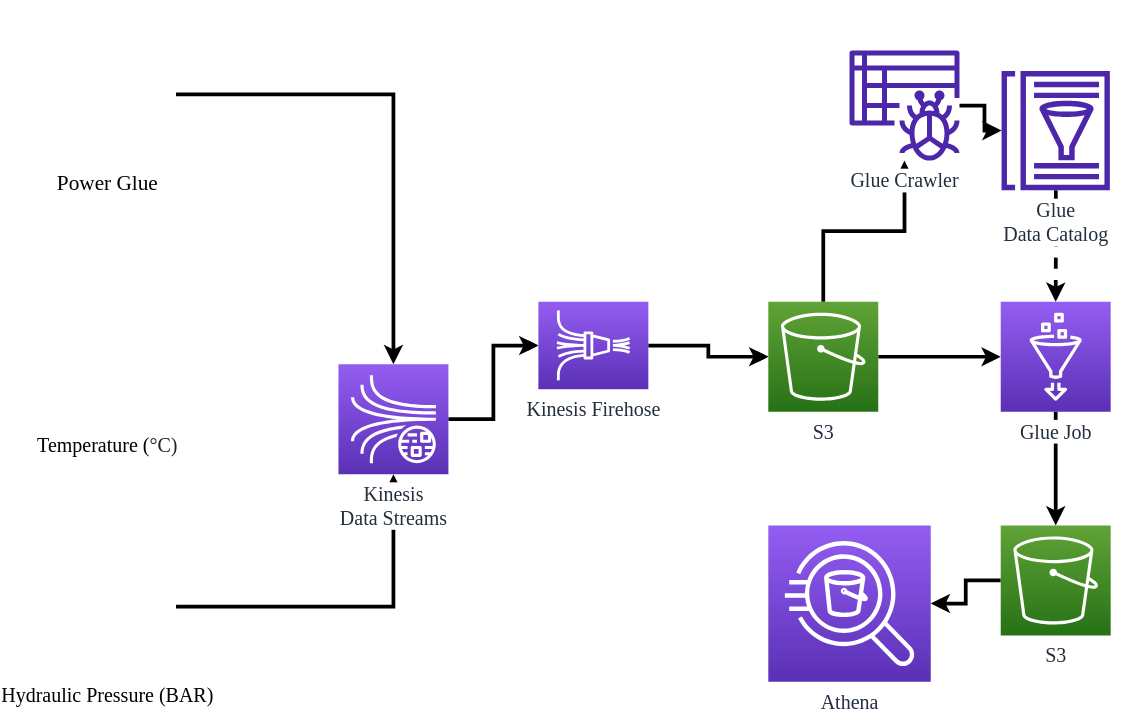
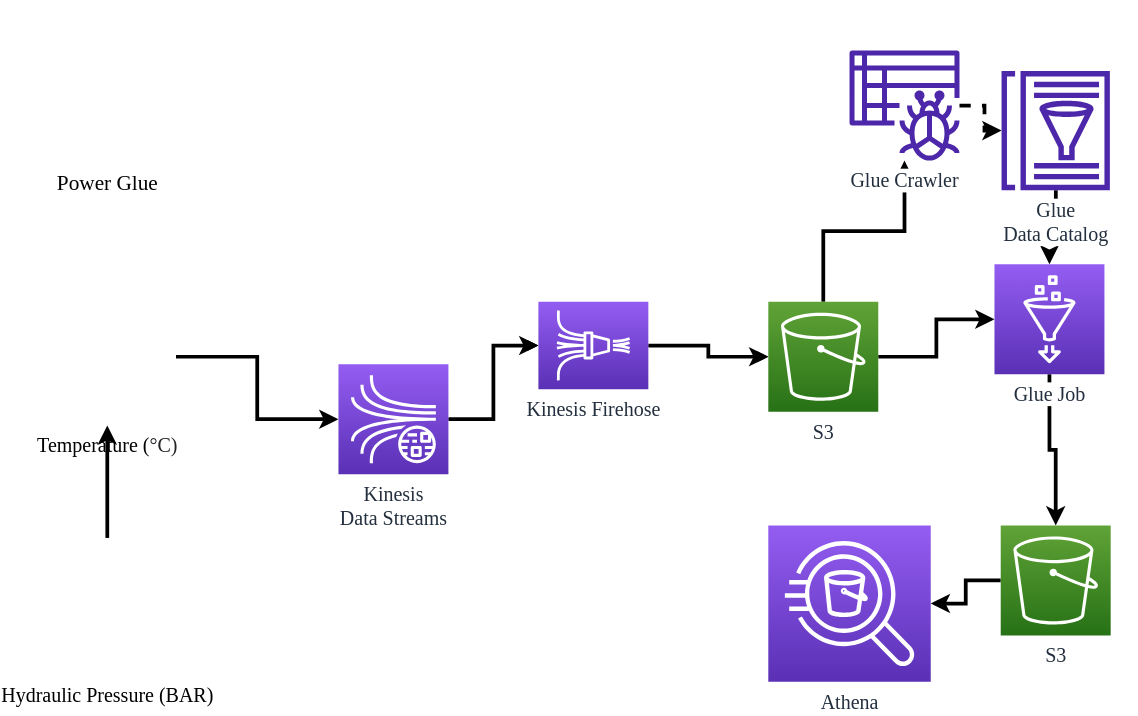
edge "Glue Crawler" -> "Glue Data Catalog": style solid -> dashed
edge "Power Glue" -> "Kinesis Data Streams": removed
node "Glue Job": moved (1056, 357) -> (1049, 319)
edge "Temperature (°C)" -> "Kinesis Data Streams": added
edge "Hydraulic Pressure (BAR)" -> "Kinesis Data Streams": now "Hydraulic Pressure (BAR)" -> "Temperature (°C)"
